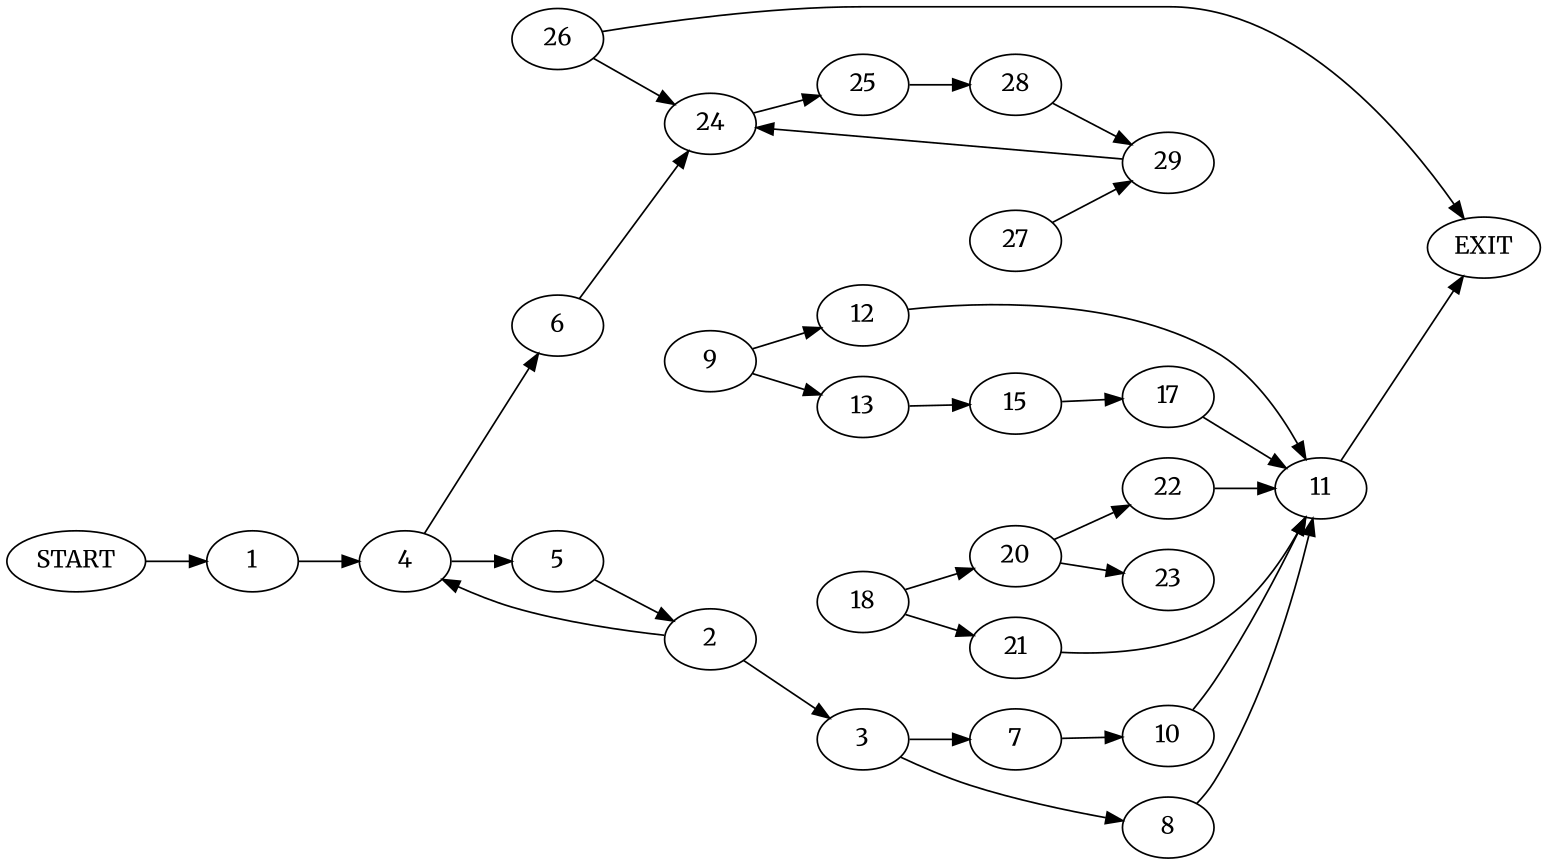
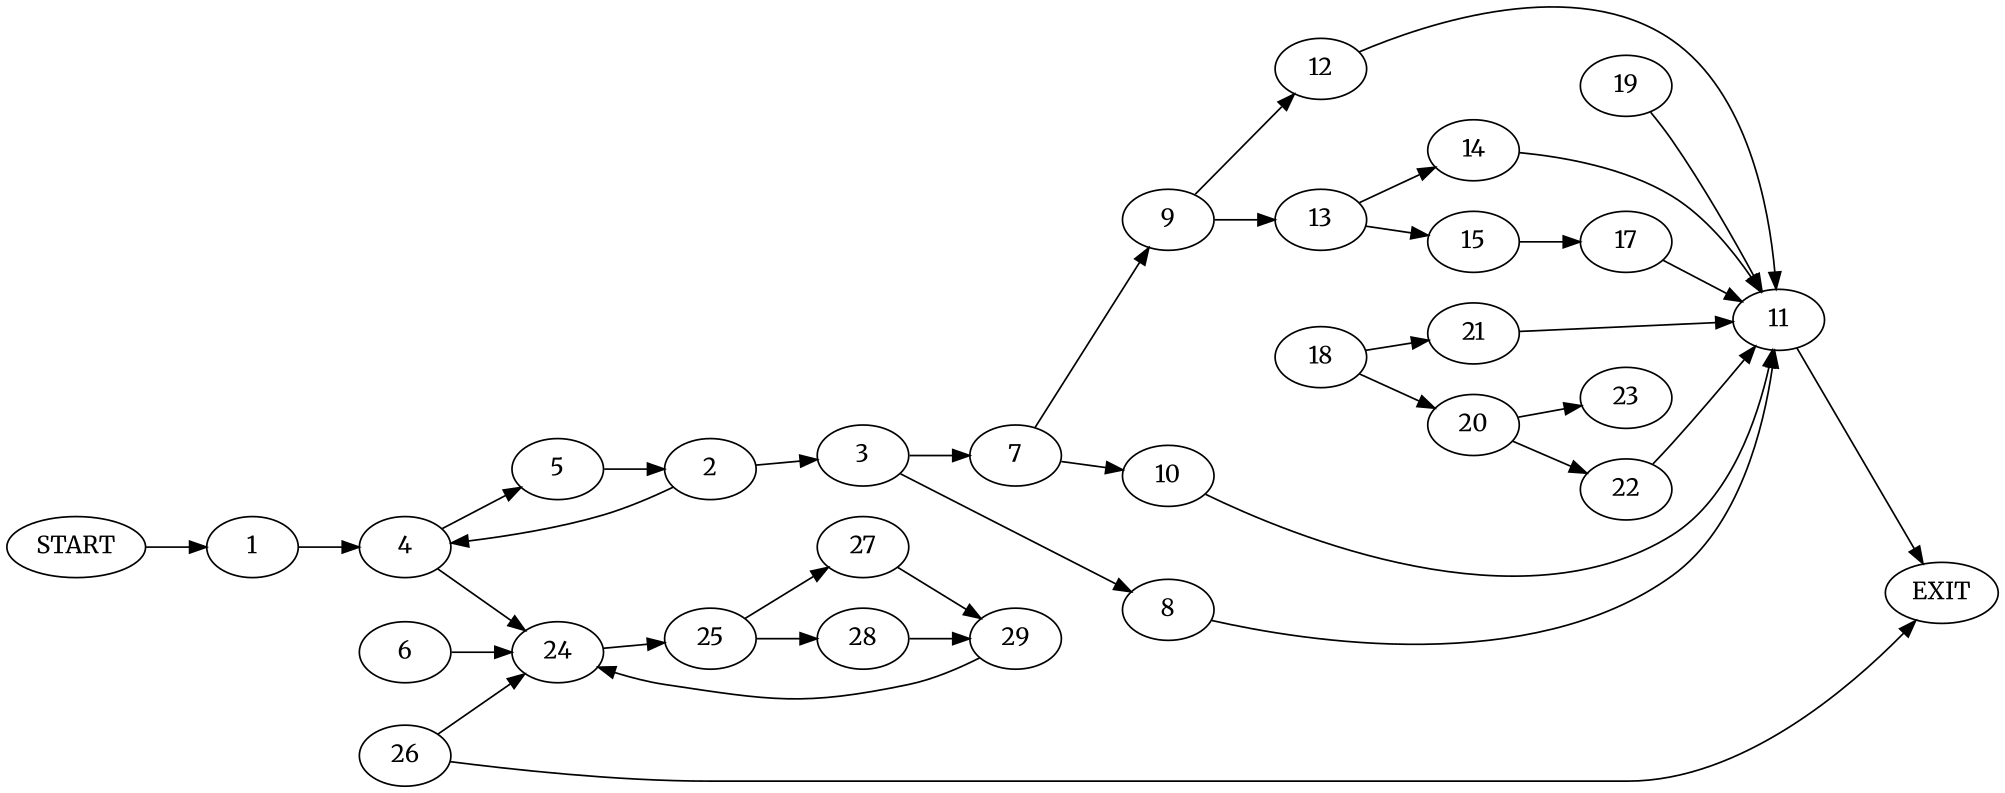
node "19": added
node "14": added
edge "7" -> "9": added
edge "4" -> "6": now "4" -> "24"
edge "25" -> "27": added
